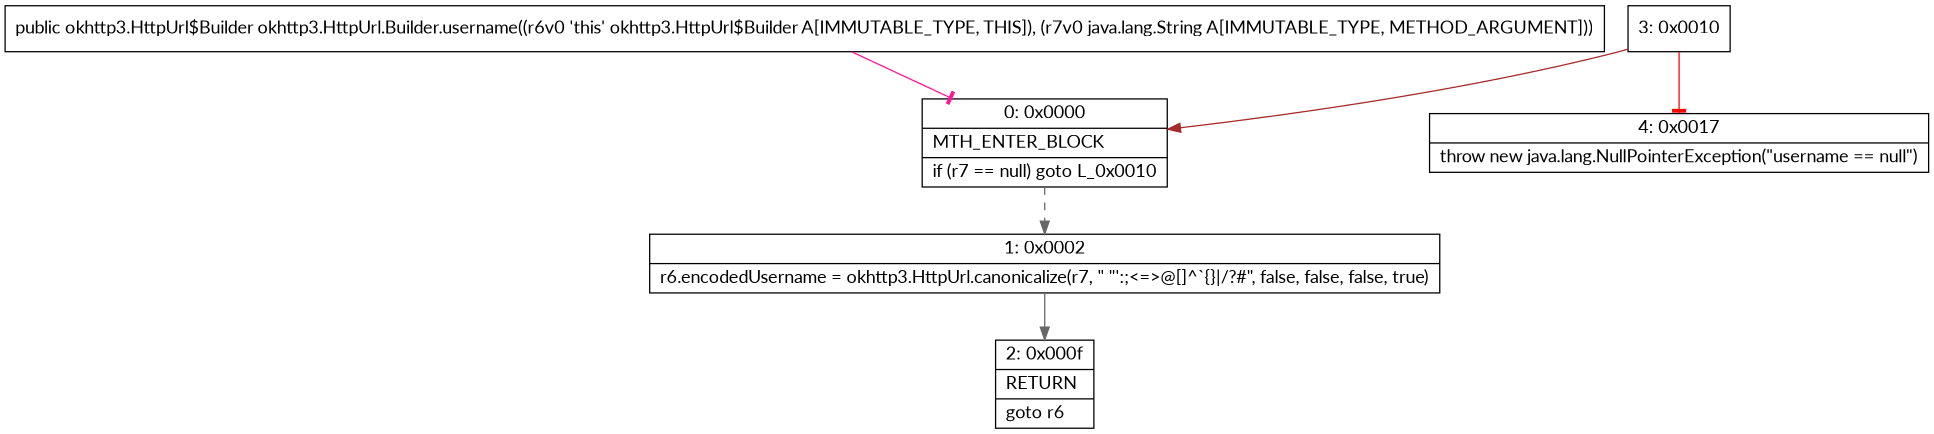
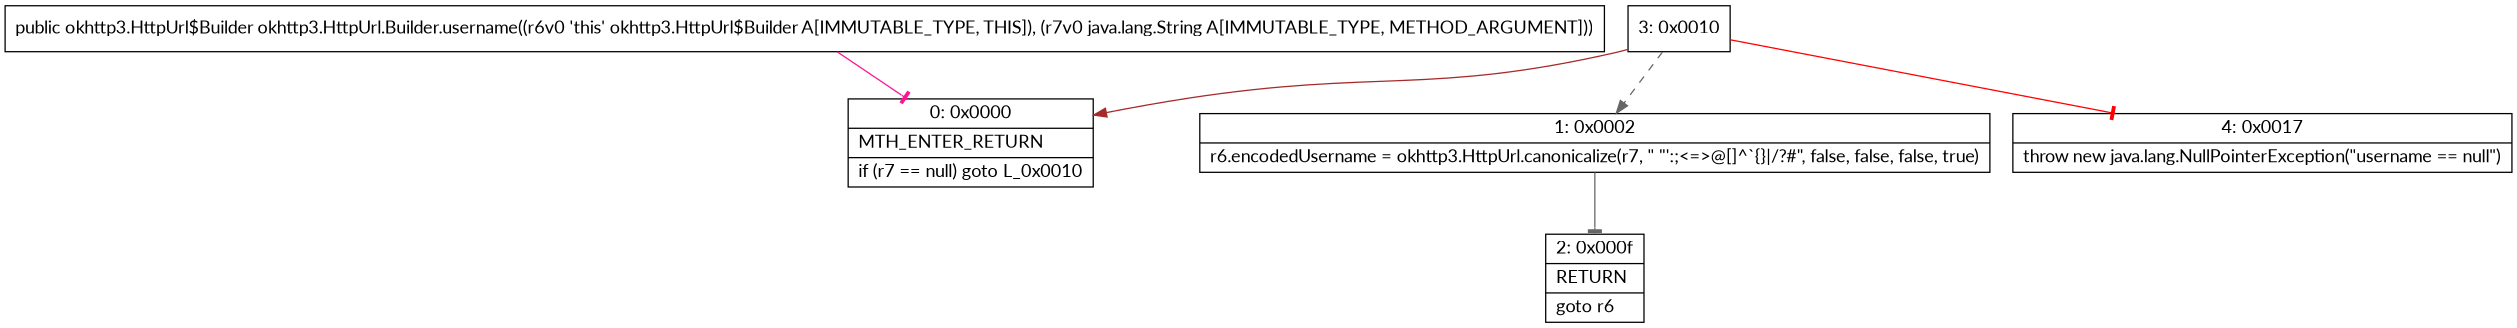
node "0: 0x0000": text "MTH_ENTER_BLOCK" -> "MTH_ENTER_RETURN"
edge "0: 0x0000" -> "1: 0x0002": now "3: 0x0010" -> "1: 0x0002"
edge "1: 0x0002" -> "2: 0x000f": arrowhead normal -> tee
